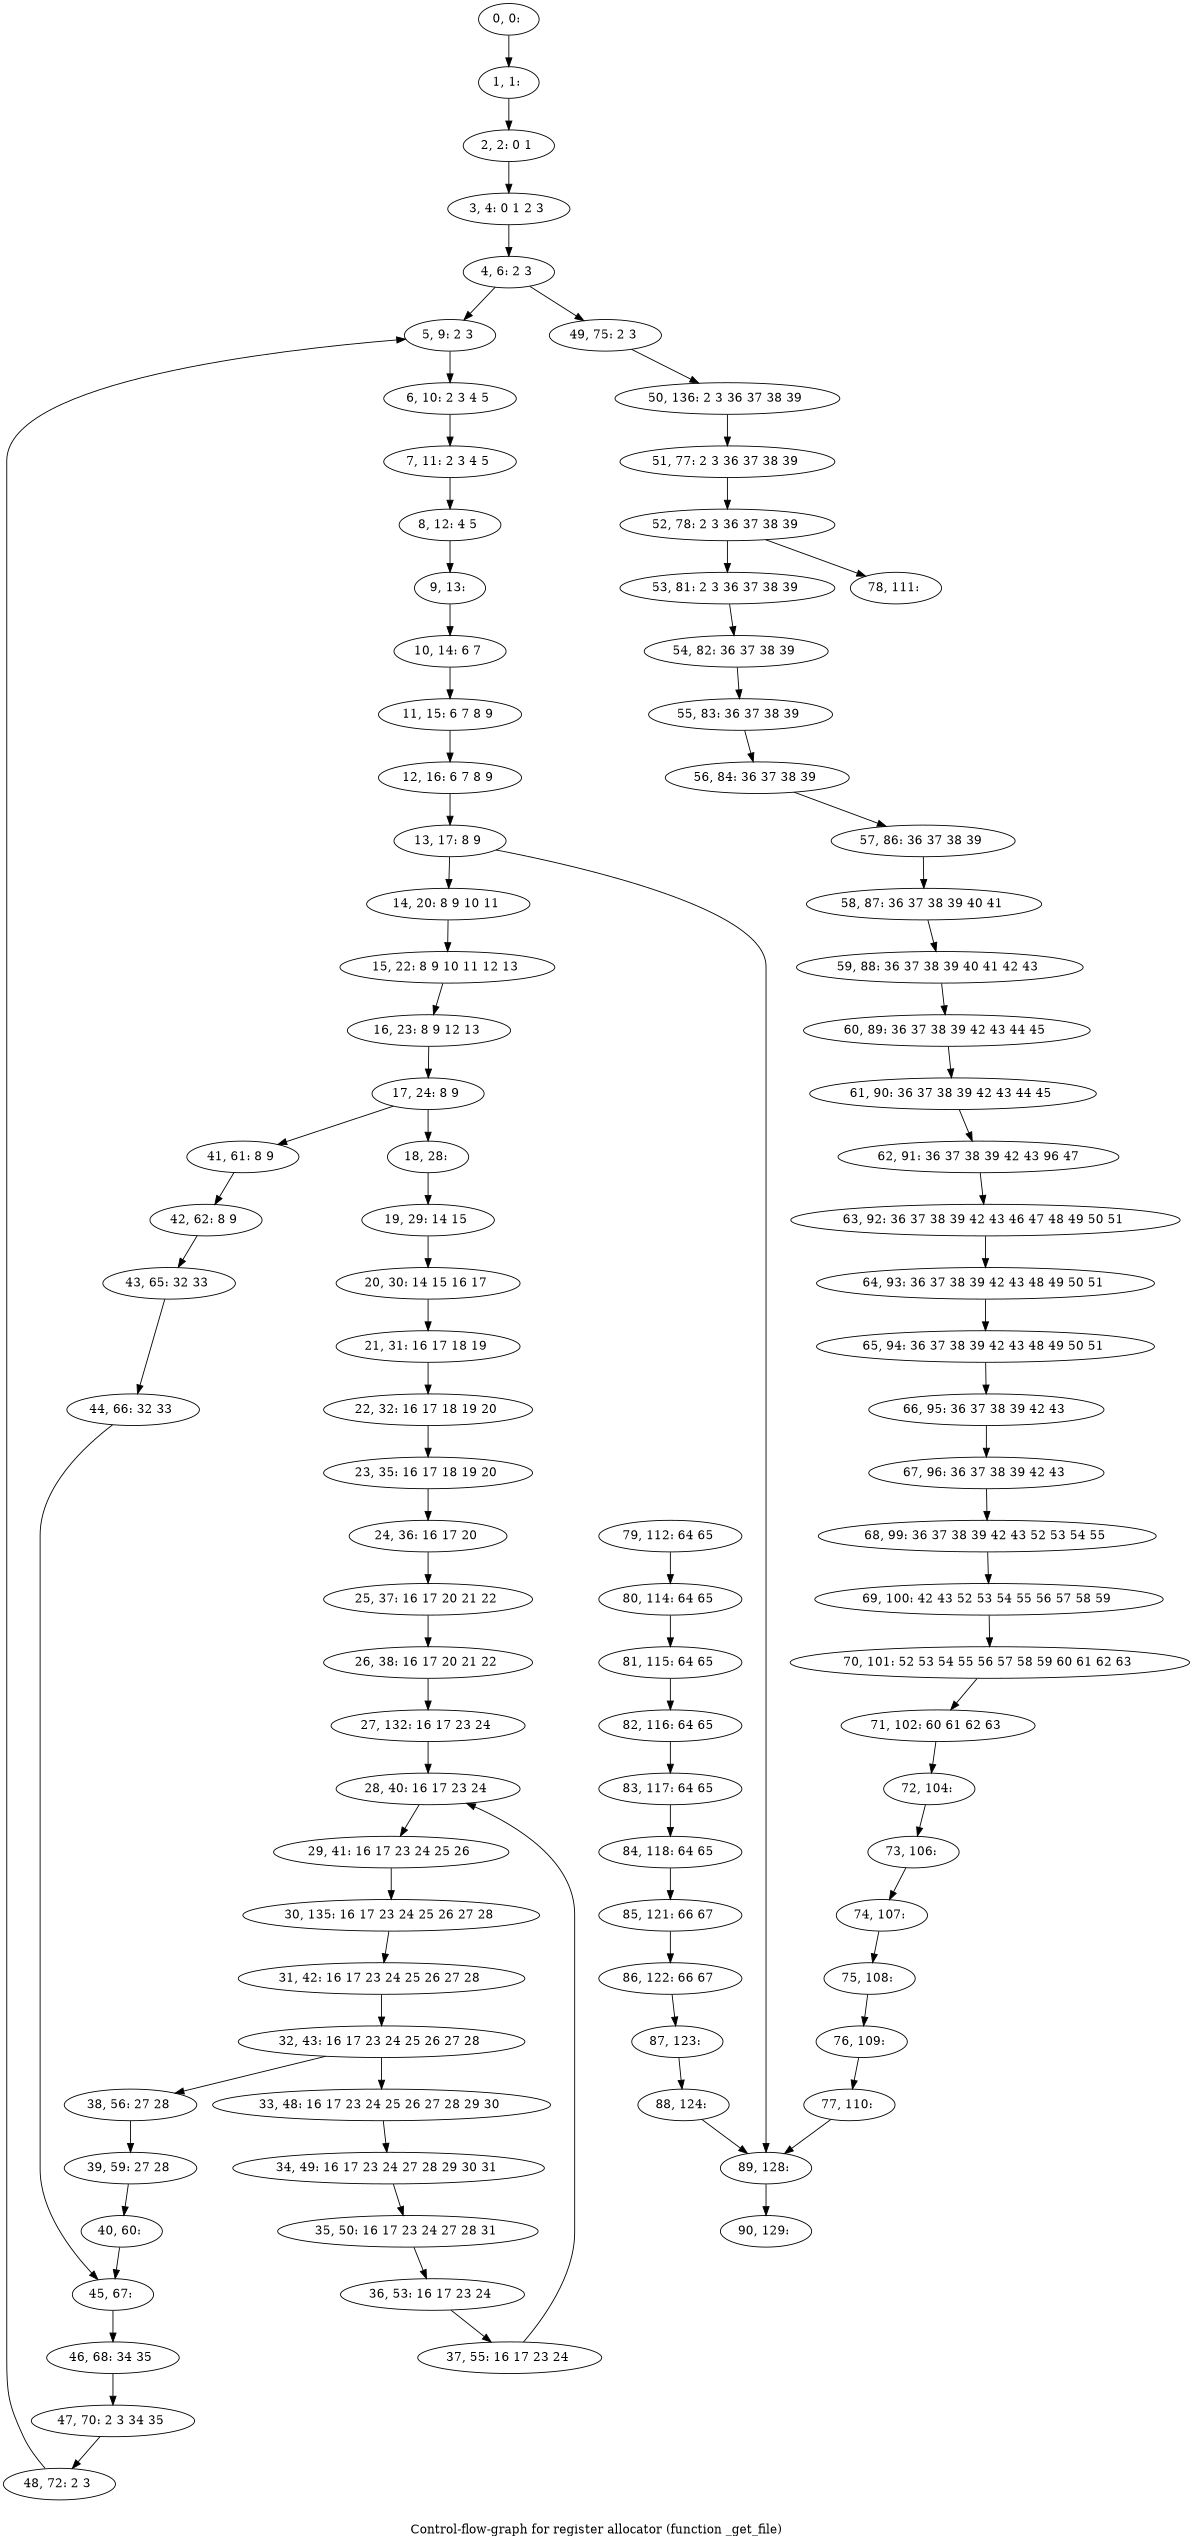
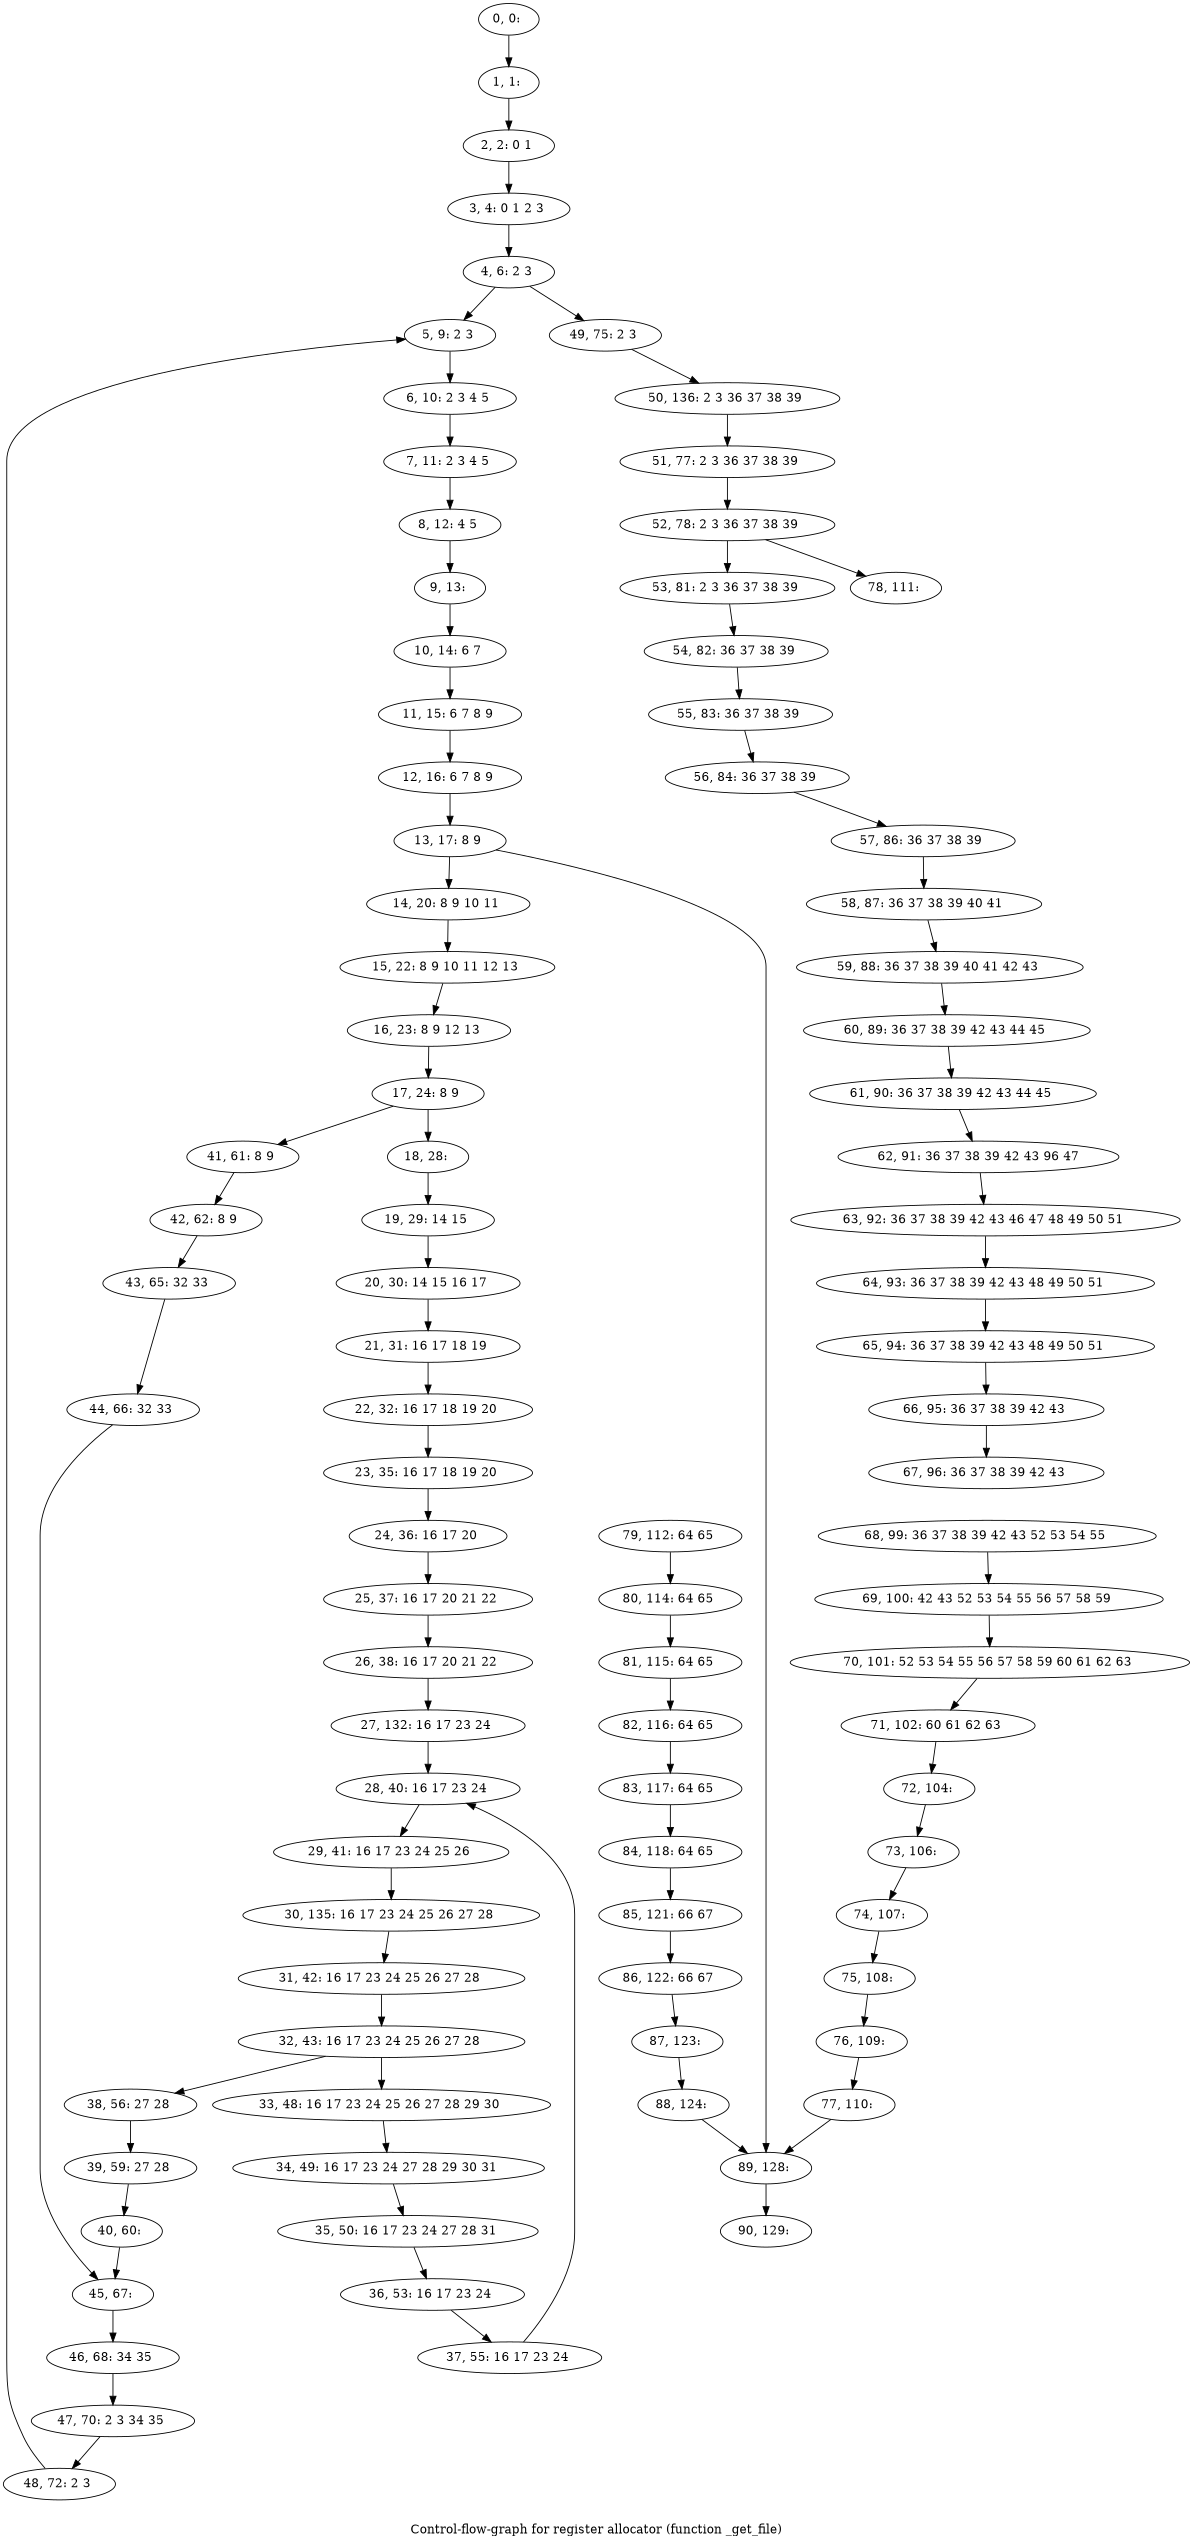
edge "67, 96: 36 37 38 39 42 43" -> "68, 99: 36 37 38 39 42 43 52 53 54 55": removed
